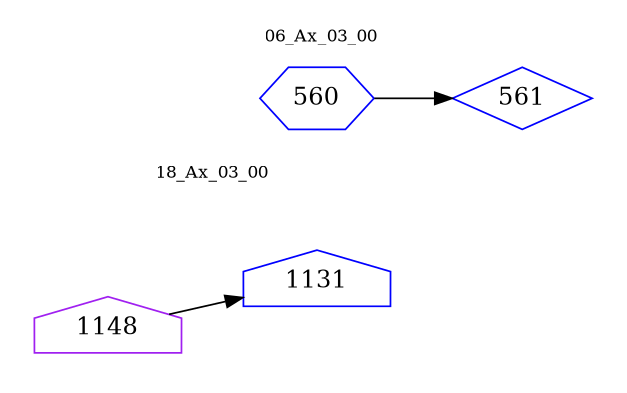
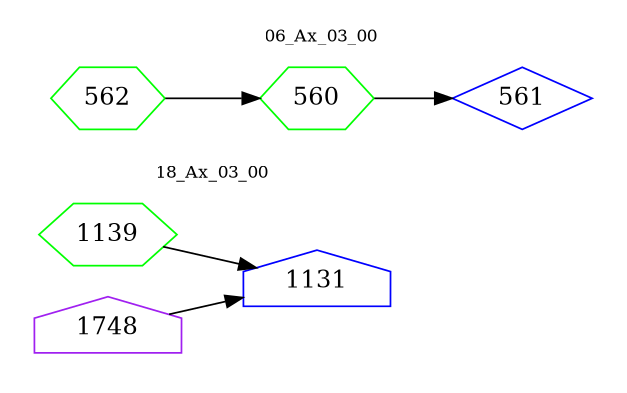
node "562": added
node "560": color blue -> green
node "1139": added
node "1148": label "1148" -> "1748"
